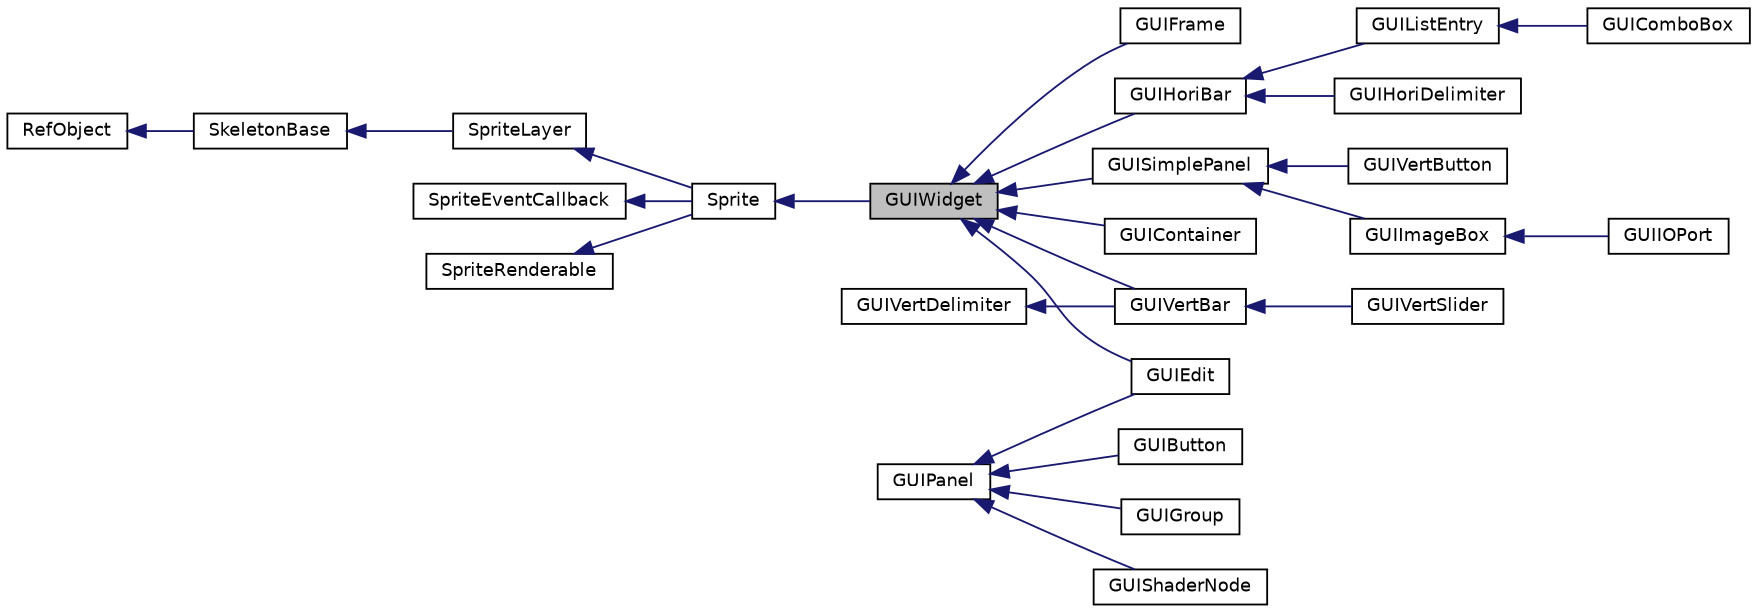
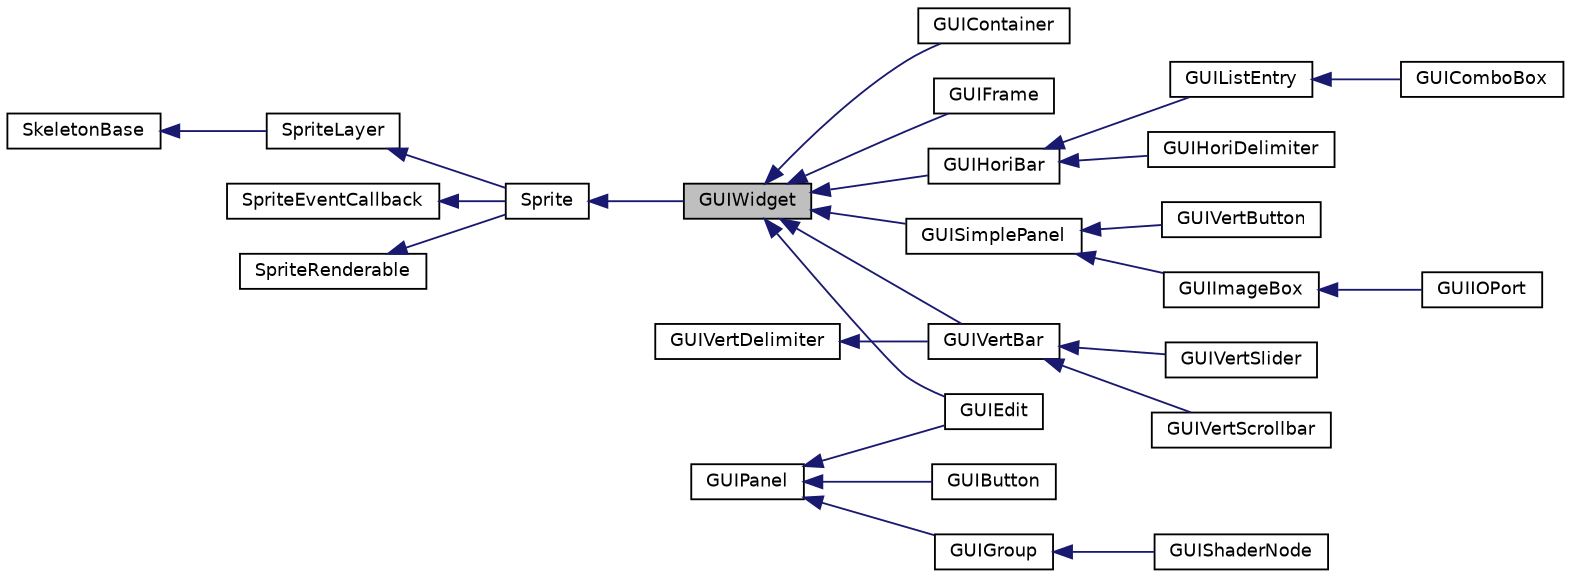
node "RefObject": removed
node "GUIVertScrollbar": added
edge "GUIShaderNode" -> "GUIPanel": now "GUIShaderNode" -> "GUIGroup"
